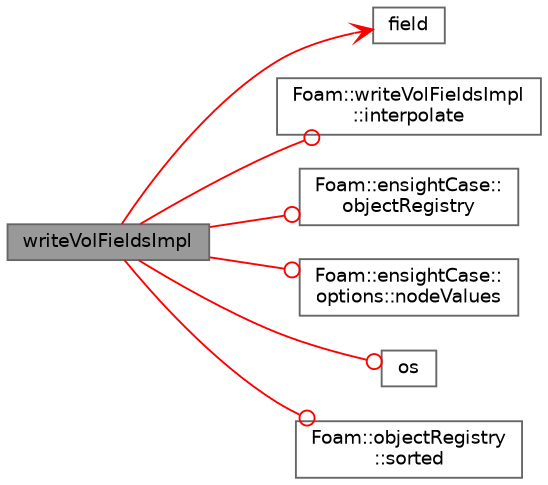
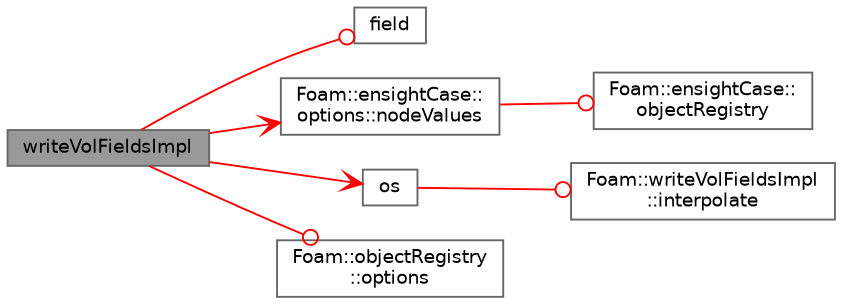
edge "writeVolFieldsImpl" -> "field": arrowhead vee -> odot
edge "writeVolFieldsImpl" -> "Foam::writeVolFieldsImpl ::interpolate": now "os" -> "Foam::writeVolFieldsImpl ::interpolate"
edge "writeVolFieldsImpl" -> "Foam::ensightCase:: objectRegistry": now "Foam::ensightCase:: options::nodeValues" -> "Foam::ensightCase:: objectRegistry"
edge "writeVolFieldsImpl" -> "Foam::ensightCase:: options::nodeValues": arrowhead odot -> vee
edge "writeVolFieldsImpl" -> "os": arrowhead odot -> vee
node "Foam::objectRegistry ::sorted": label "Foam::objectRegistry ::sorted" -> "Foam::objectRegistry ::options"
